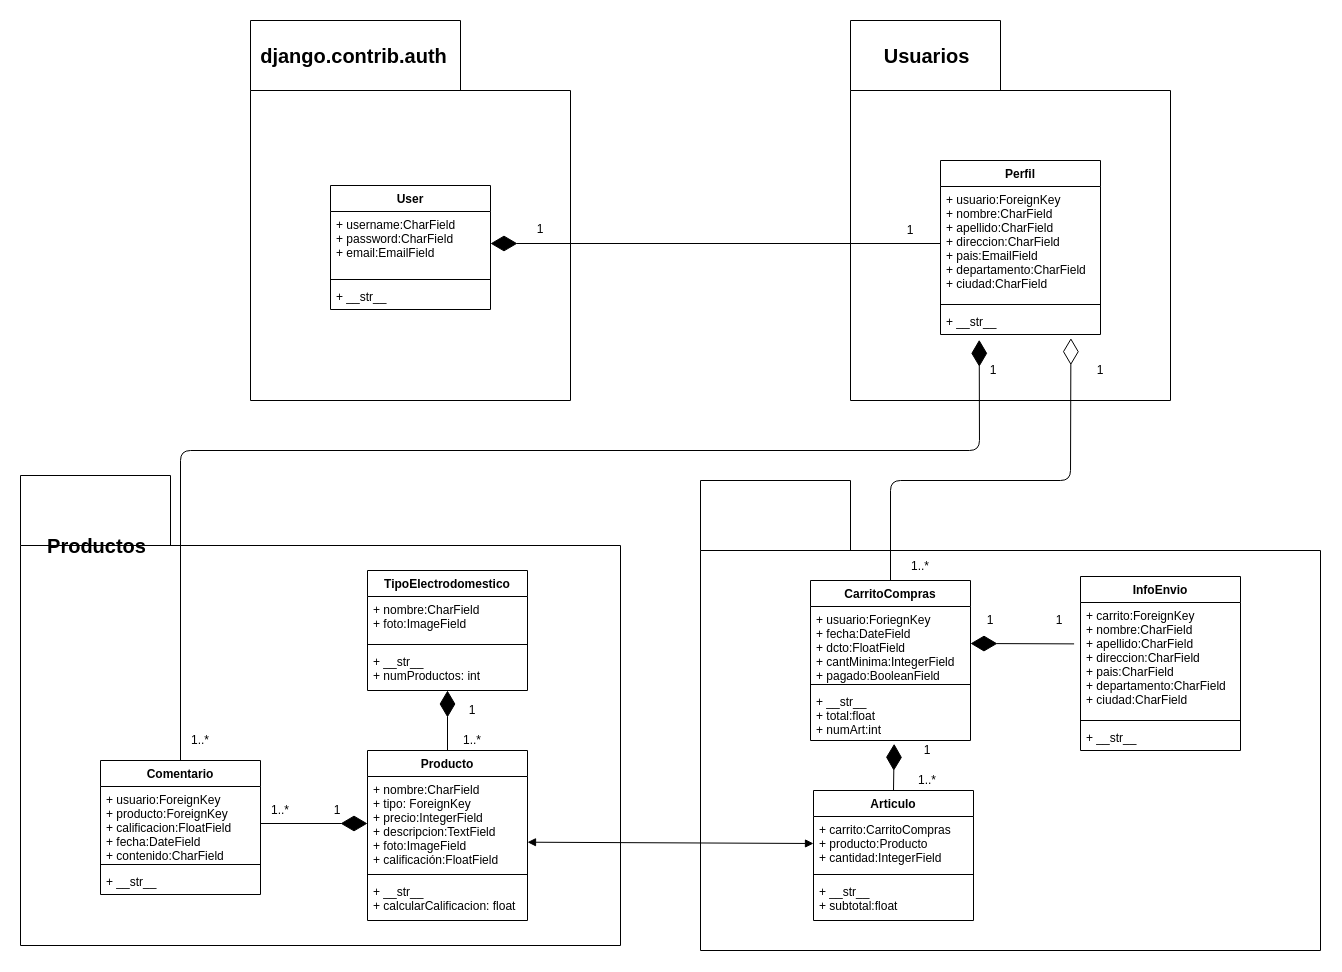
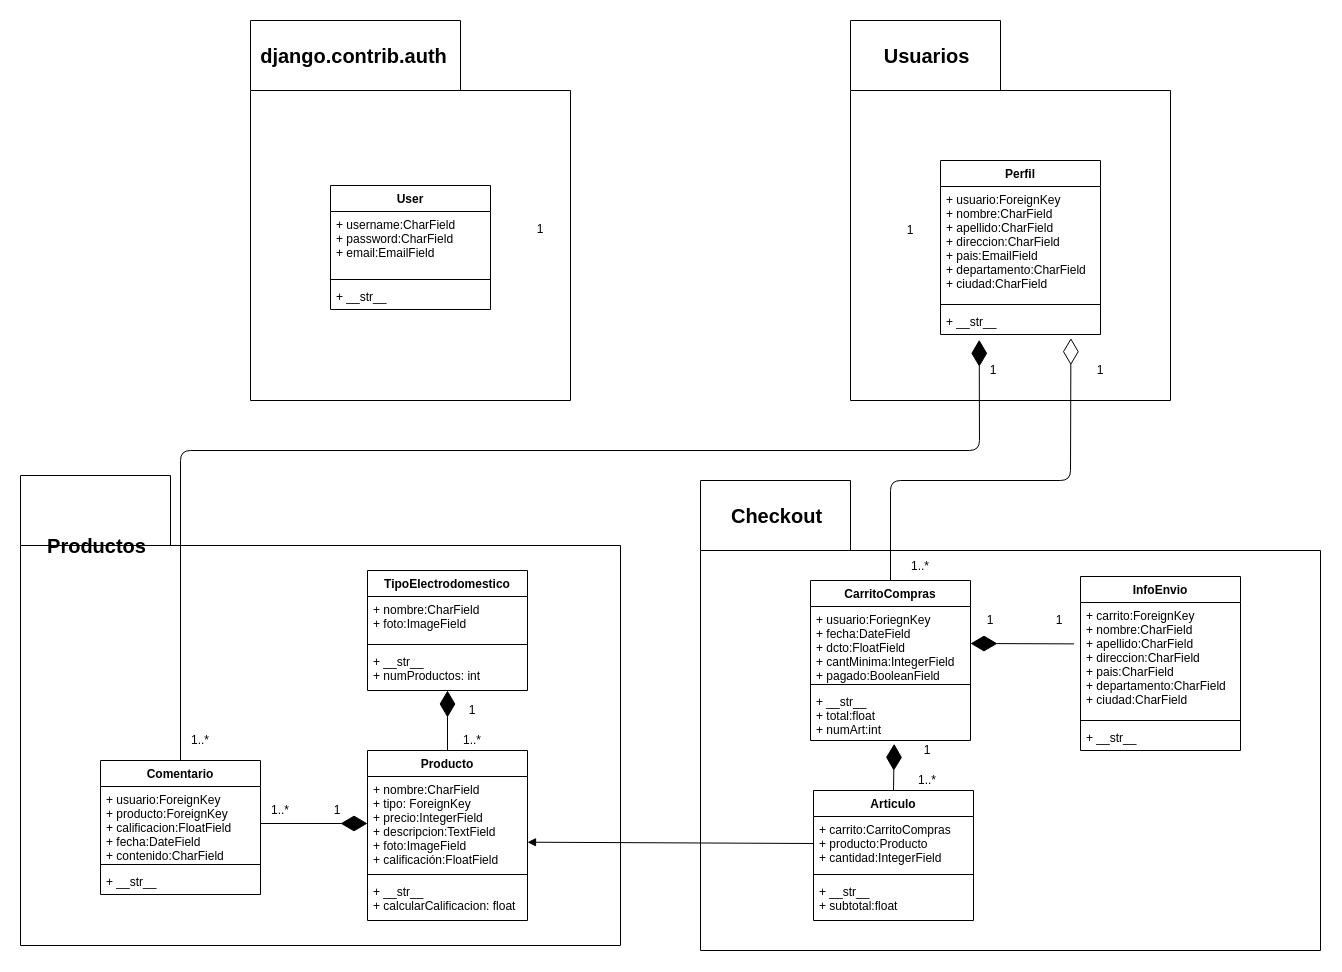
edge "+ usuario:ForeignKey + nombre:CharField + apellido:CharField + direccion:CharField + pais:EmailField + departamento:CharField + ciudad:CharField" -> "+ username:CharField + password:CharField + email:EmailField": removed
node "Checkout": added
edge "+ nombre:CharField + tipo: ForeignKey + precio:IntegerField + descripcion:TextField + foto:ImageField + calificación:FloatField" -- "+ carrito:CarritoCompras + producto:Producto + cantidad:IntegerField": arrowhead block -> none
